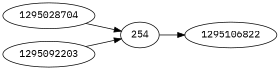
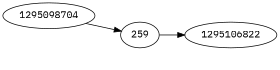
node "1295028704": label "1295028704" -> "1295098704"
node "254": label "254" -> "259"
node "1295092203": removed
